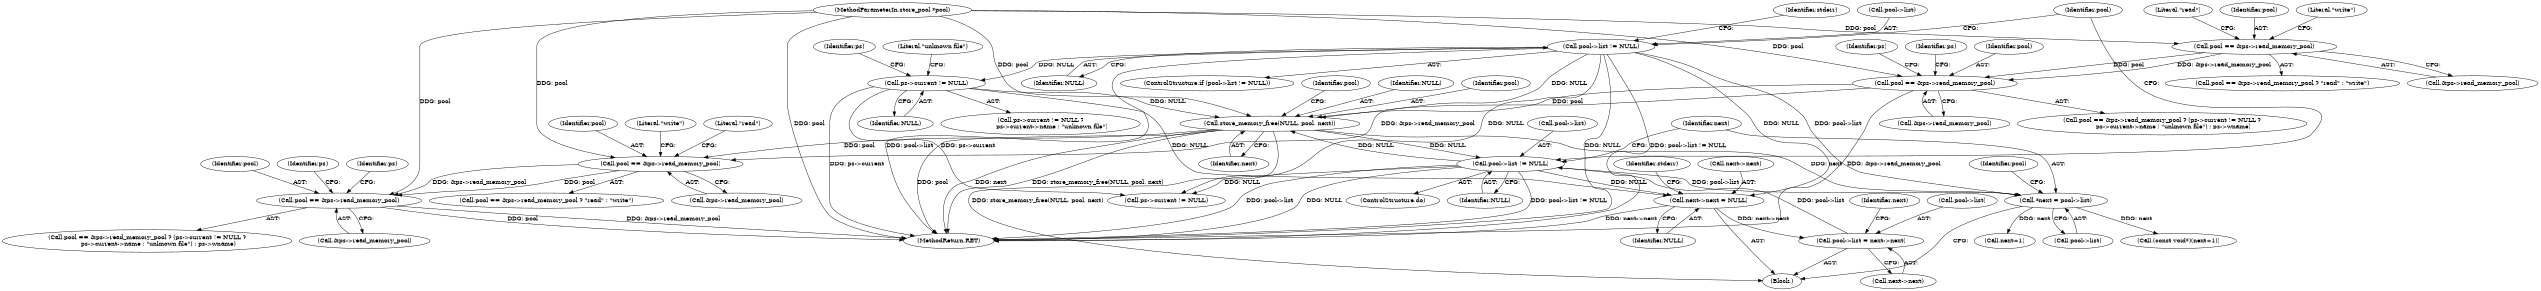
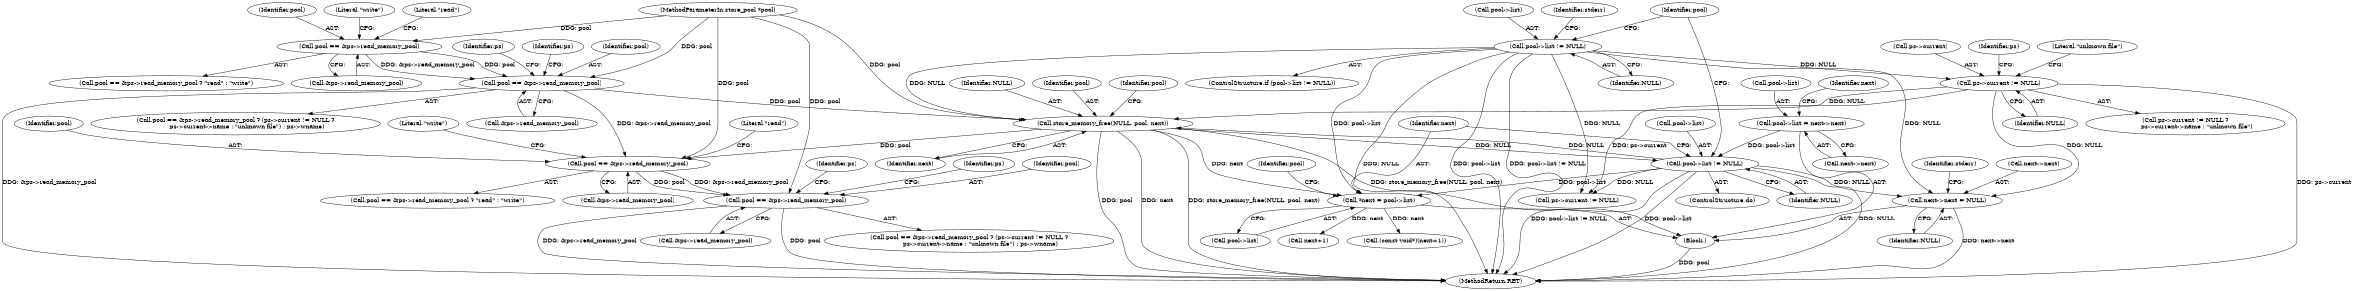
node "(Call,ps->current)": added
edge "(MethodParameterIn,store_pool *pool)" -> "(MethodReturn,RET)": now "(Block,)" -> "(MethodReturn,RET)"
edge "(Call,next->next = NULL)" -> "(Call,pool->list = next->next)": removed, label "DDG: next->next"
edge "(Call,*next = pool->list)" -> "(Block,)": label "CFG: " -> "AST: "
